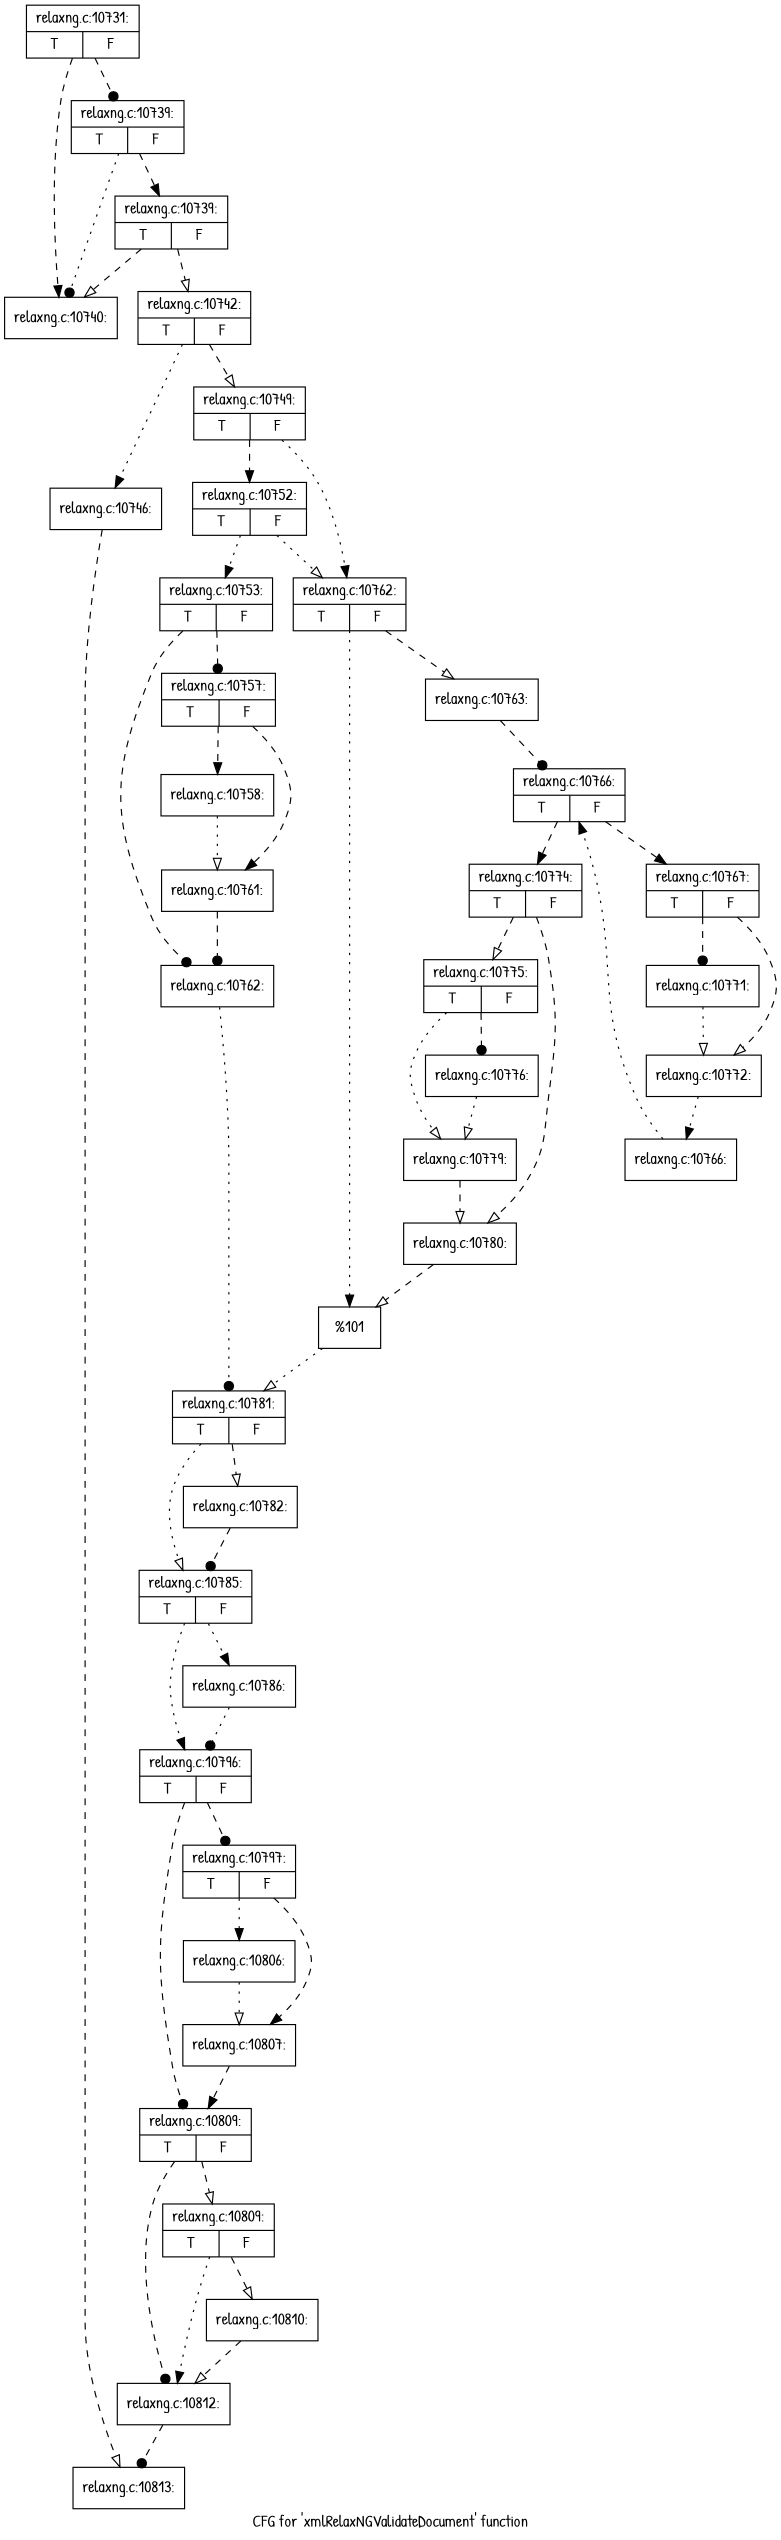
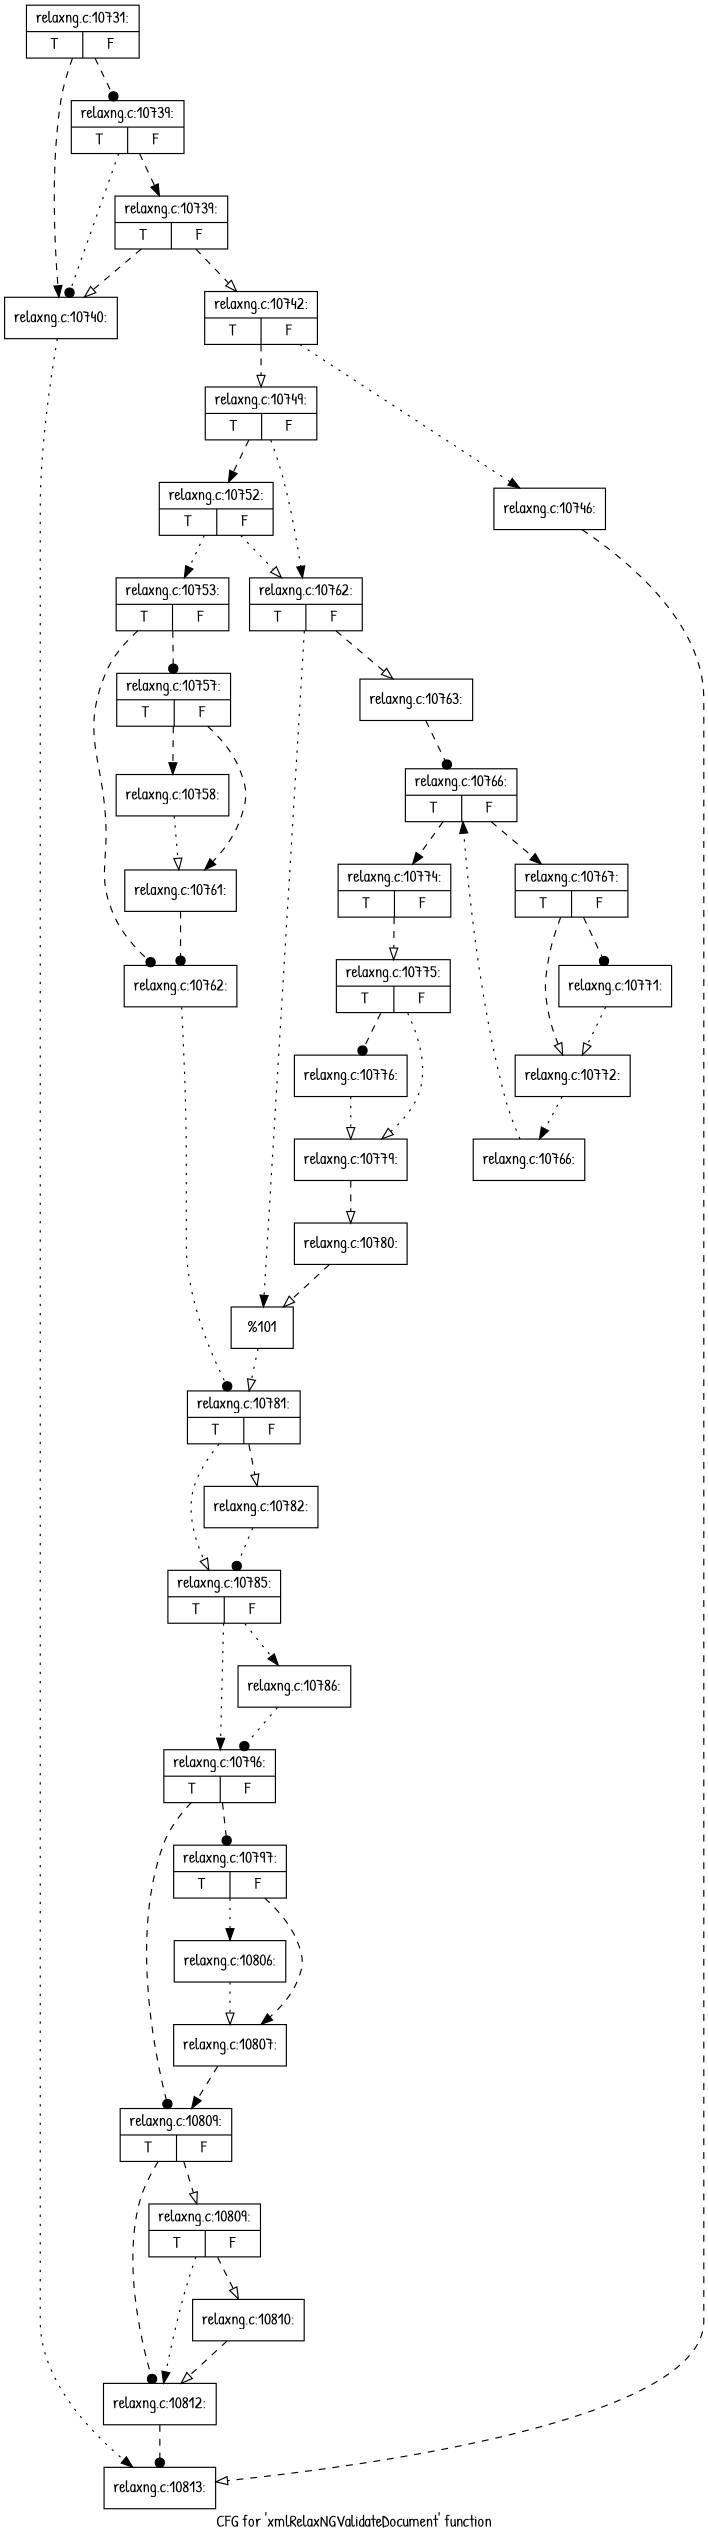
edge "relaxng.c:10774:" -> "relaxng.c:10780:": removed
edge "relaxng.c:10740:" -> "relaxng.c:10813:": added
edge "relaxng.c:10782:" -> "relaxng.c:10785:": style dashed -> dotted
